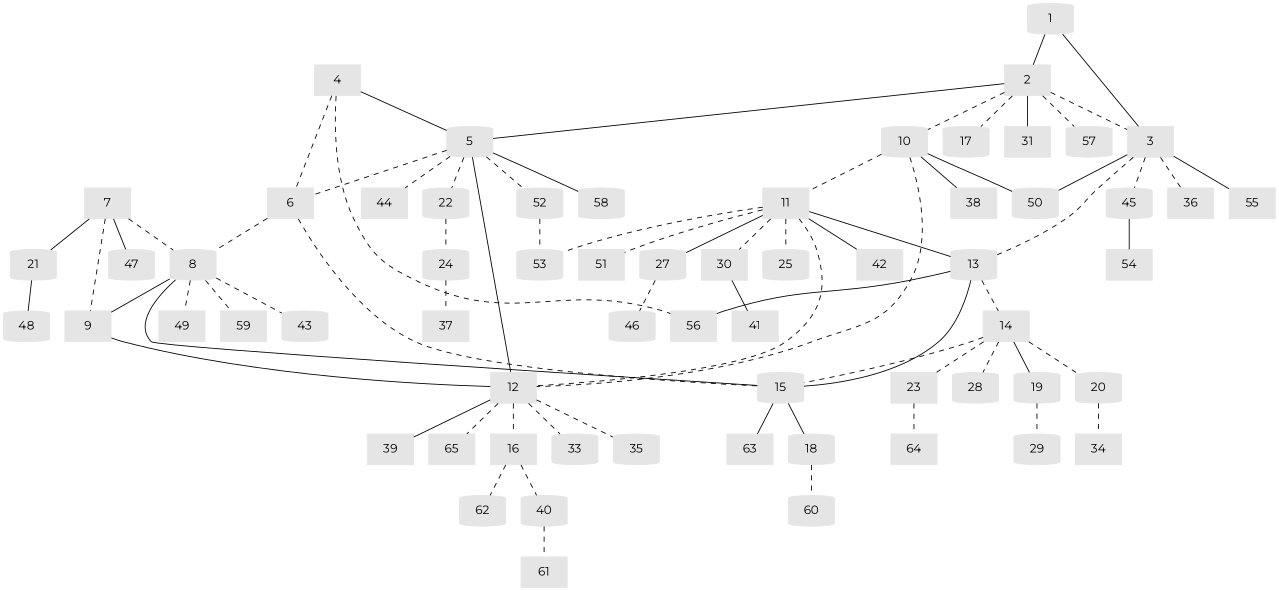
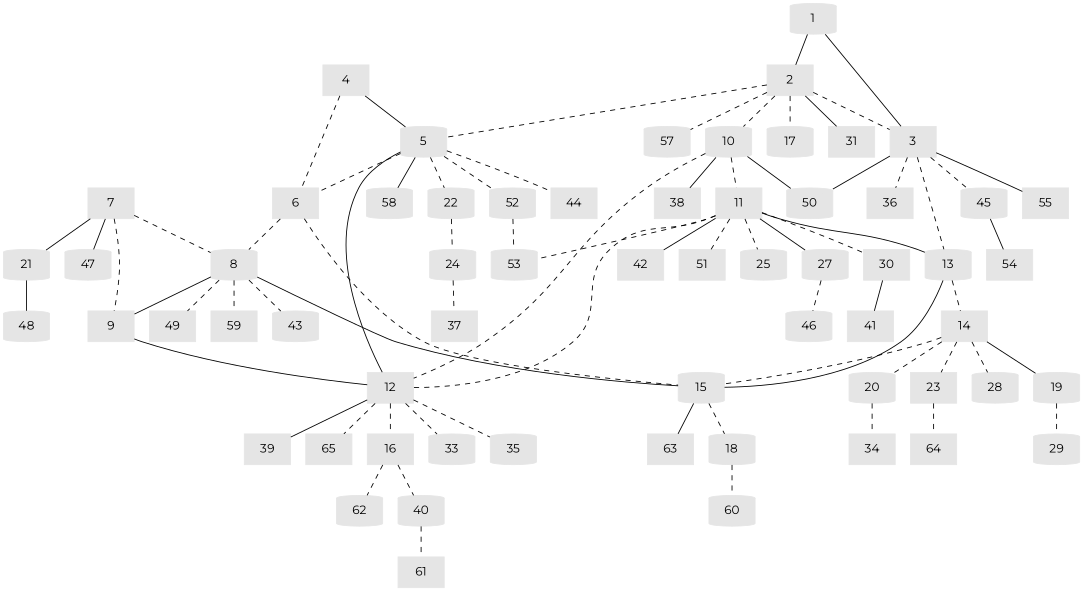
edge "2" -- "5": style solid -> dashed
node "56": removed
edge "15" -- "18": style solid -> dashed
